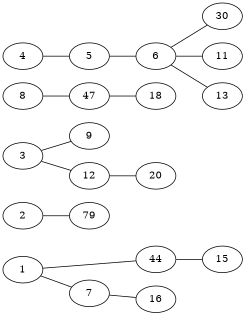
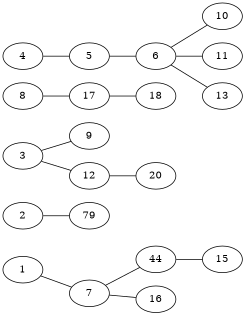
node "30": label "30" -> "10"
node "47": label "47" -> "17"
edge "44" -- "1": now "44" -- "7"
